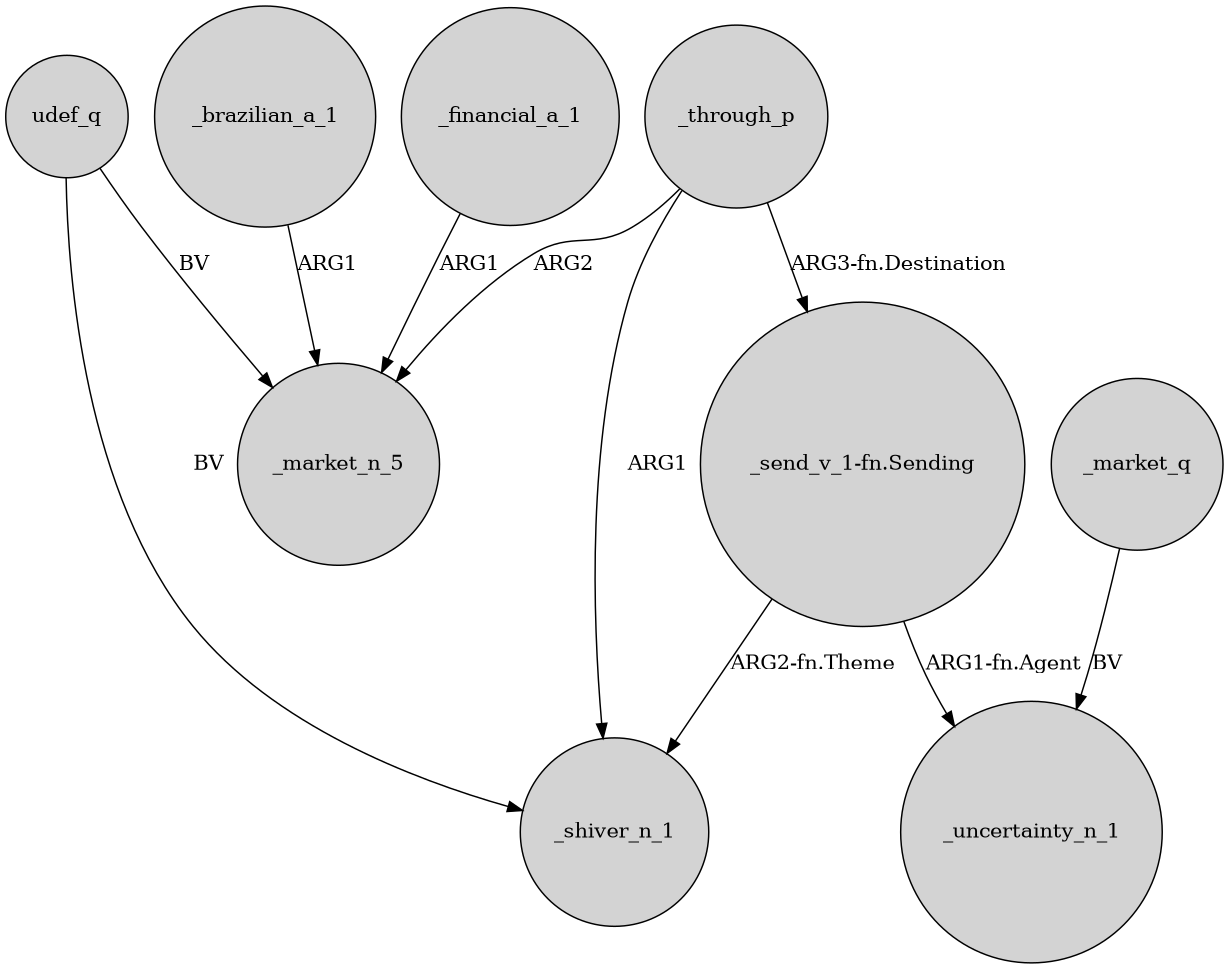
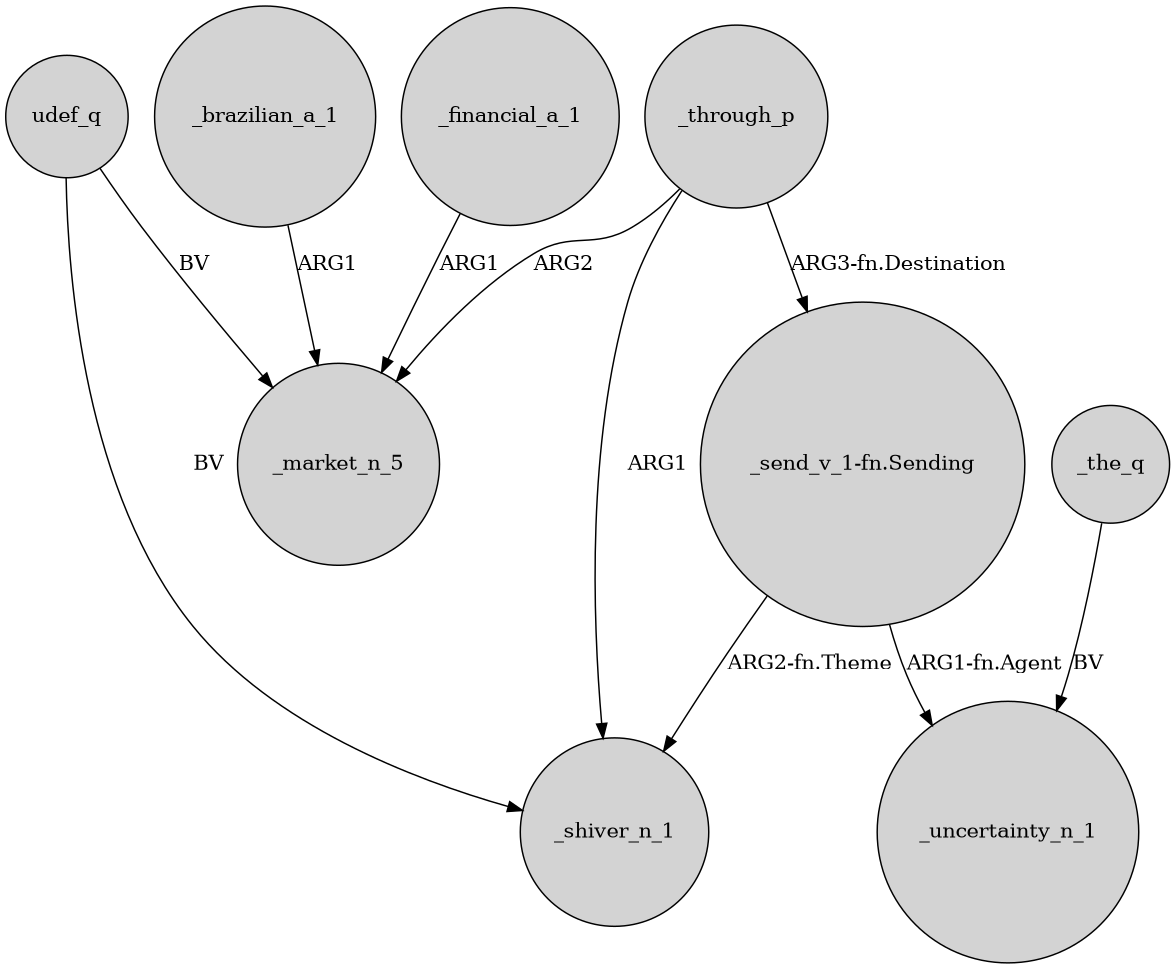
node "_market_q": label "_market_q" -> "_the_q"
